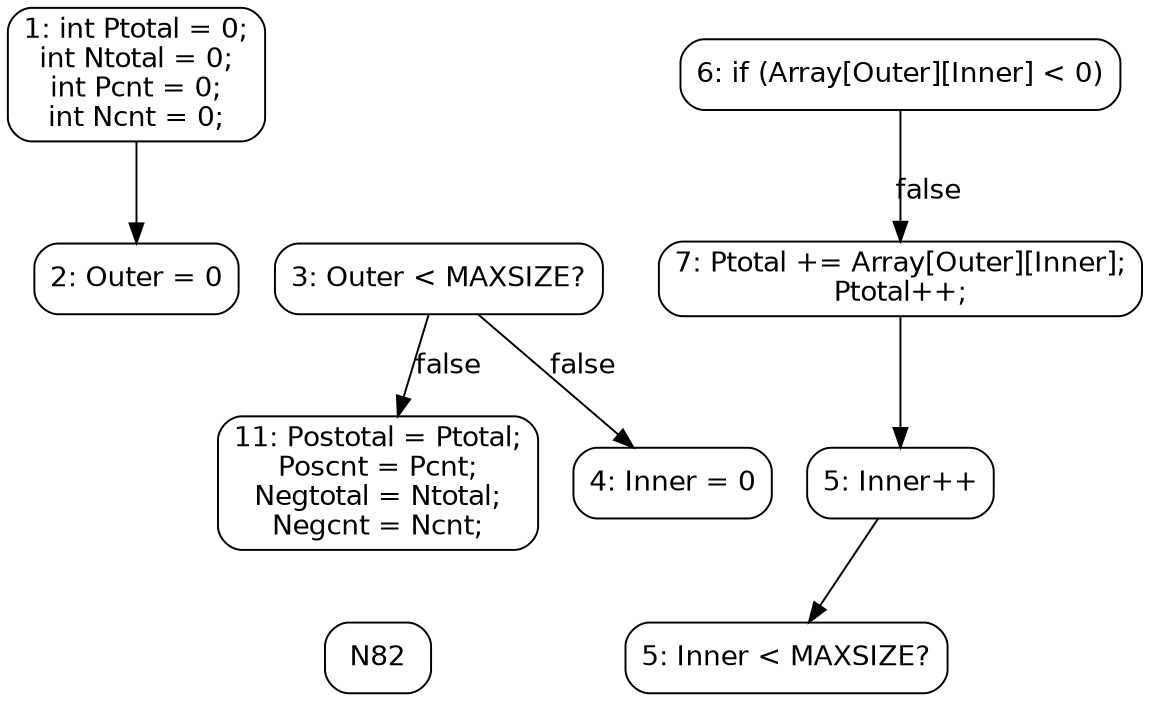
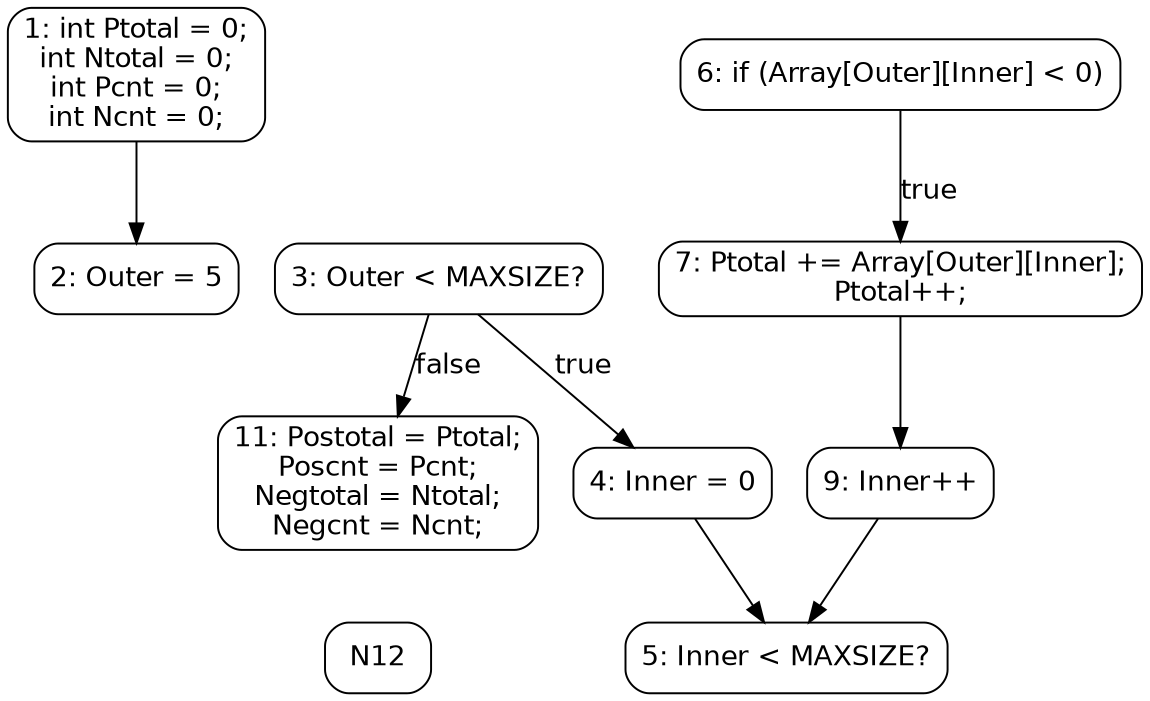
edge "6: if (Array[Outer][Inner] < 0)" -> "7: Ptotal += Array[Outer][Inner]; Ptotal++;": label "false" -> "true"
node "2: Outer = 0": label "2: Outer = 0" -> "2: Outer = 5"
edge "3: Outer < MAXSIZE?" -> "4: Inner = 0": label "false" -> "true"
node "5: Inner++": label "5: Inner++" -> "9: Inner++"
edge "4: Inner = 0" -> "5: Inner < MAXSIZE?": added
node "N82": label "N82" -> "N12"
